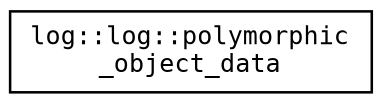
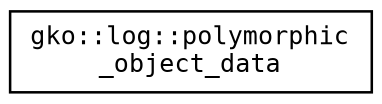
node "log::log::polymorphic _object_data": label "log::log::polymorphic _object_data" -> "gko::log::polymorphic _object_data"
